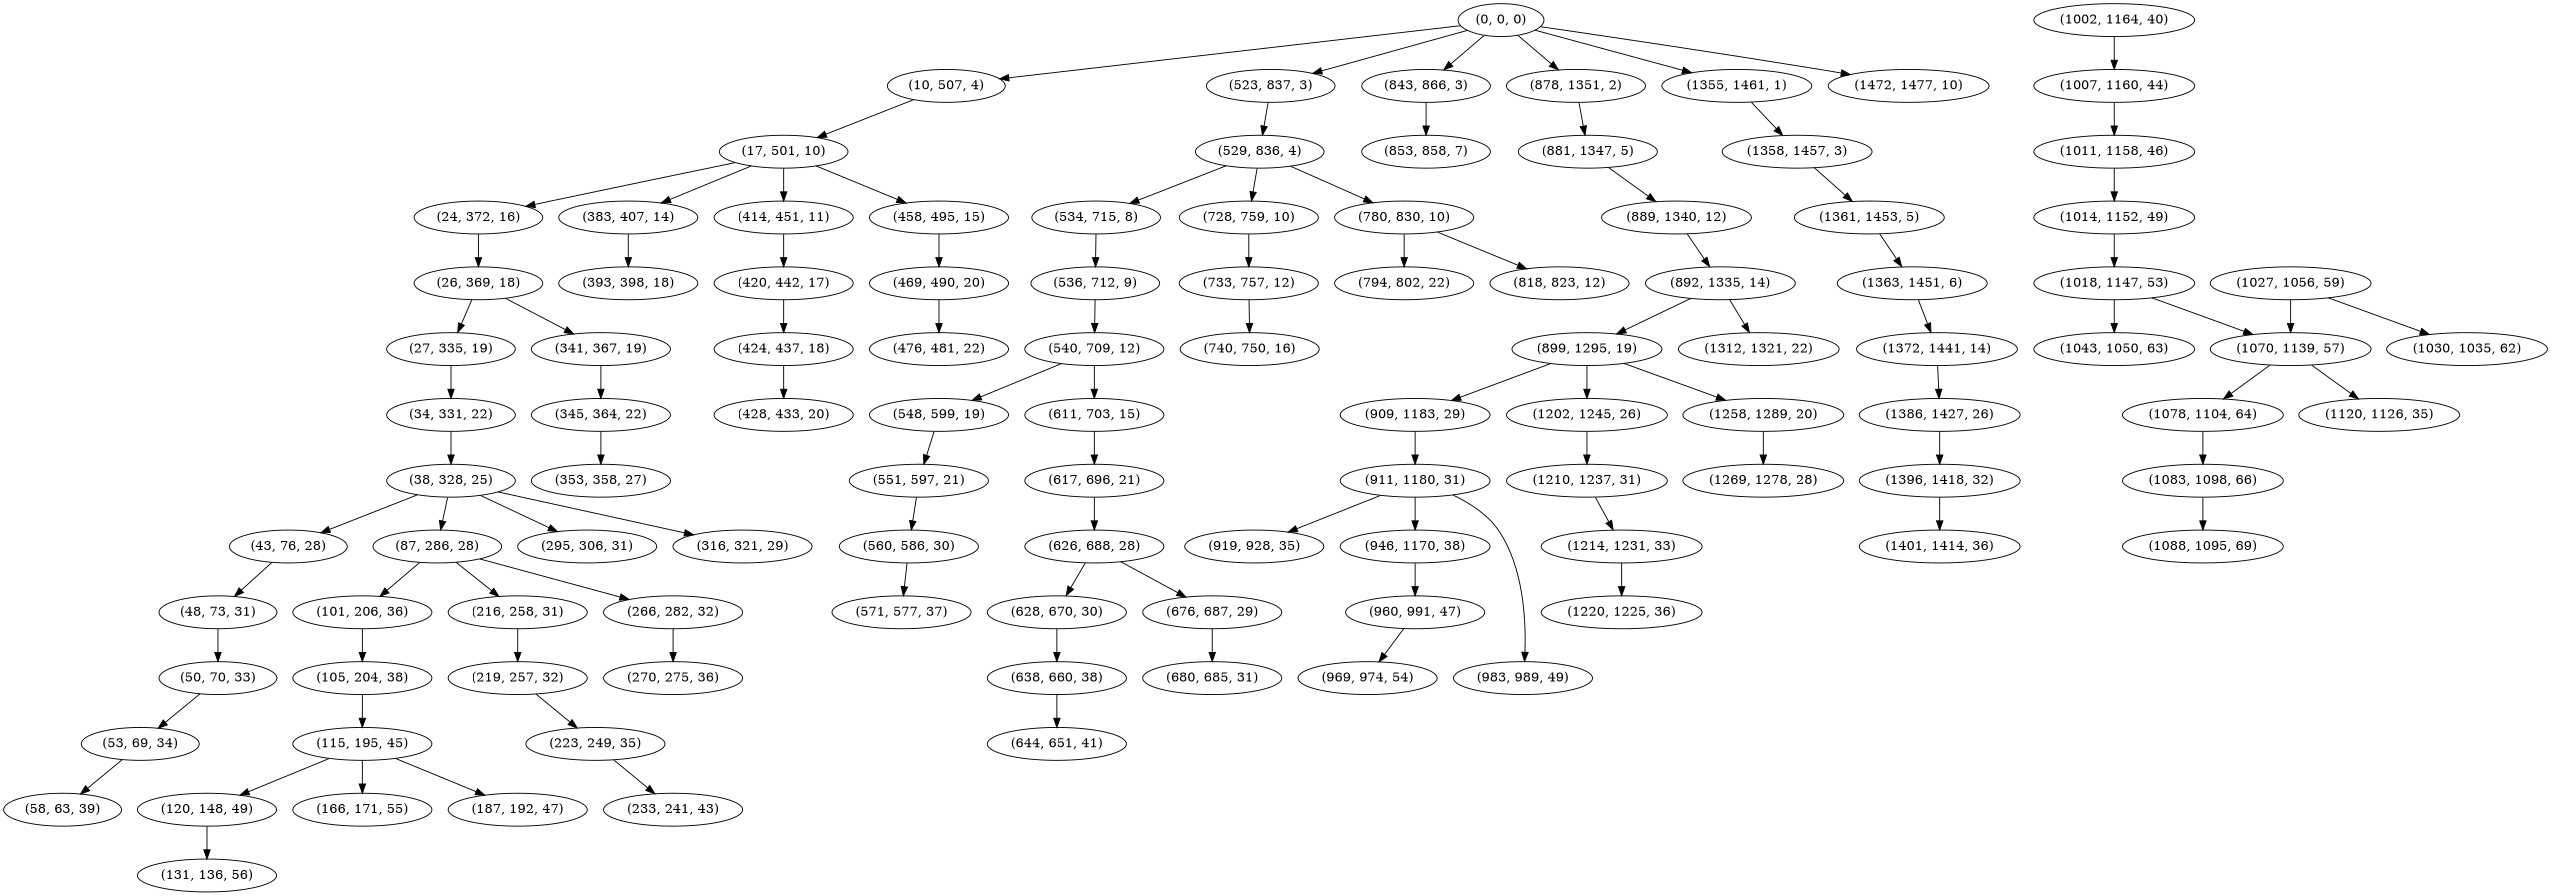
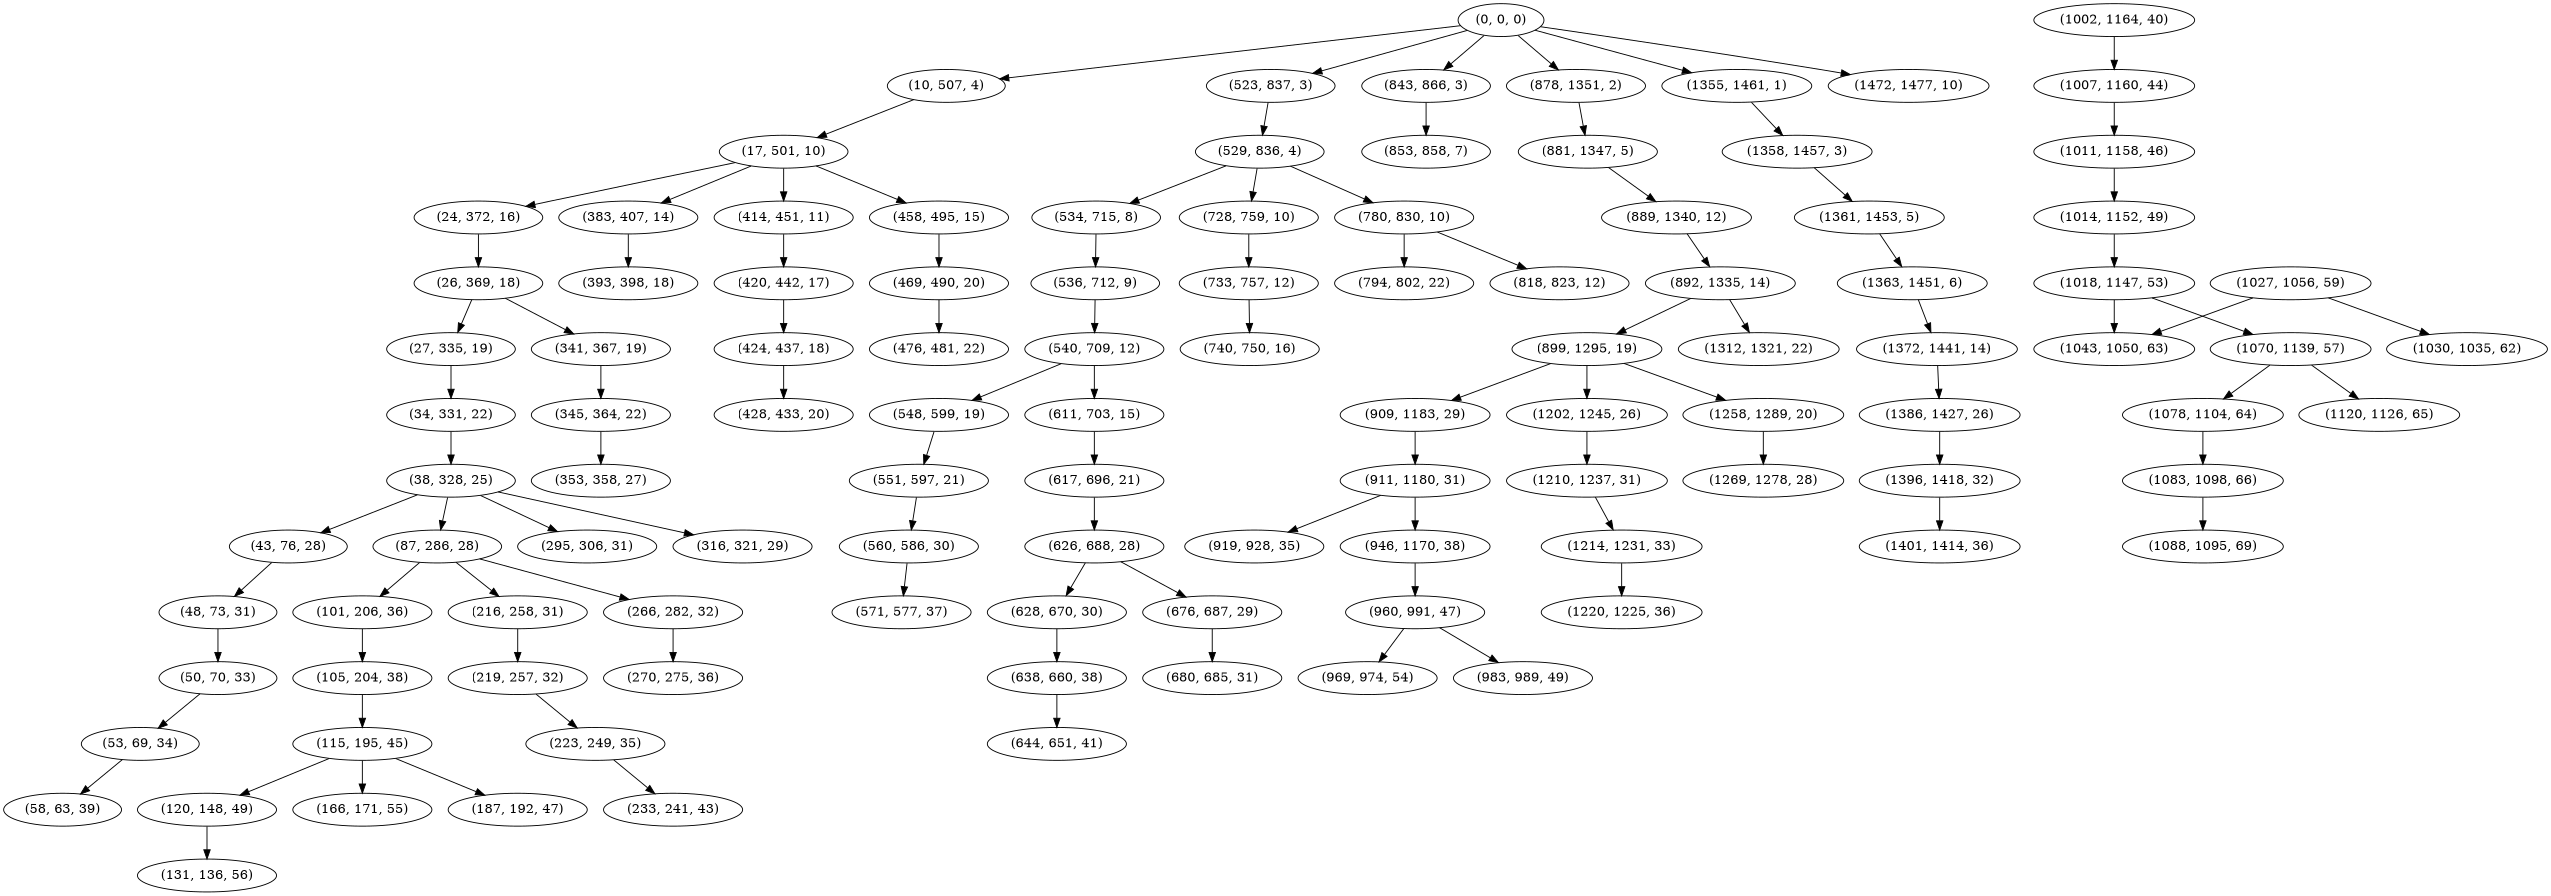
edge "(1027, 1056, 59)" -> "(1070, 1139, 57)": now "(1027, 1056, 59)" -> "(1043, 1050, 63)"
node "(1120, 1126, 35)": label "(1120, 1126, 35)" -> "(1120, 1126, 65)"
edge "(911, 1180, 31)" -> "(983, 989, 49)": now "(960, 991, 47)" -> "(983, 989, 49)"
